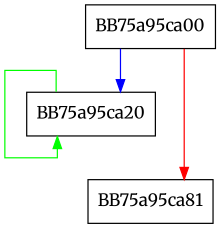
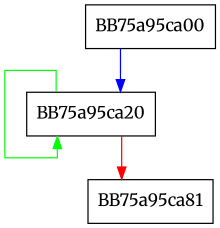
edge "BB75a95ca00" -> "BB75a95ca81": now "BB75a95ca20" -> "BB75a95ca81"
